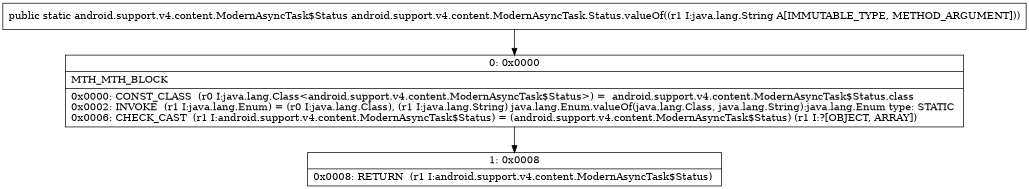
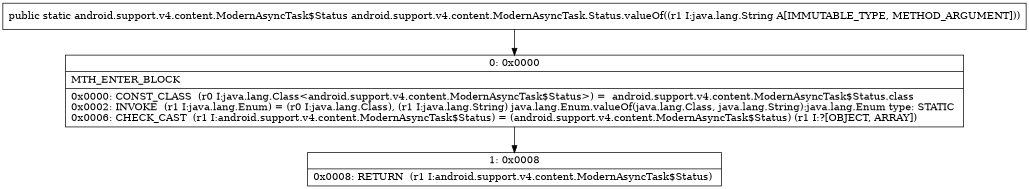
node "0: 0x0000": text "MTH_MTH_BLOCK" -> "MTH_ENTER_BLOCK"
